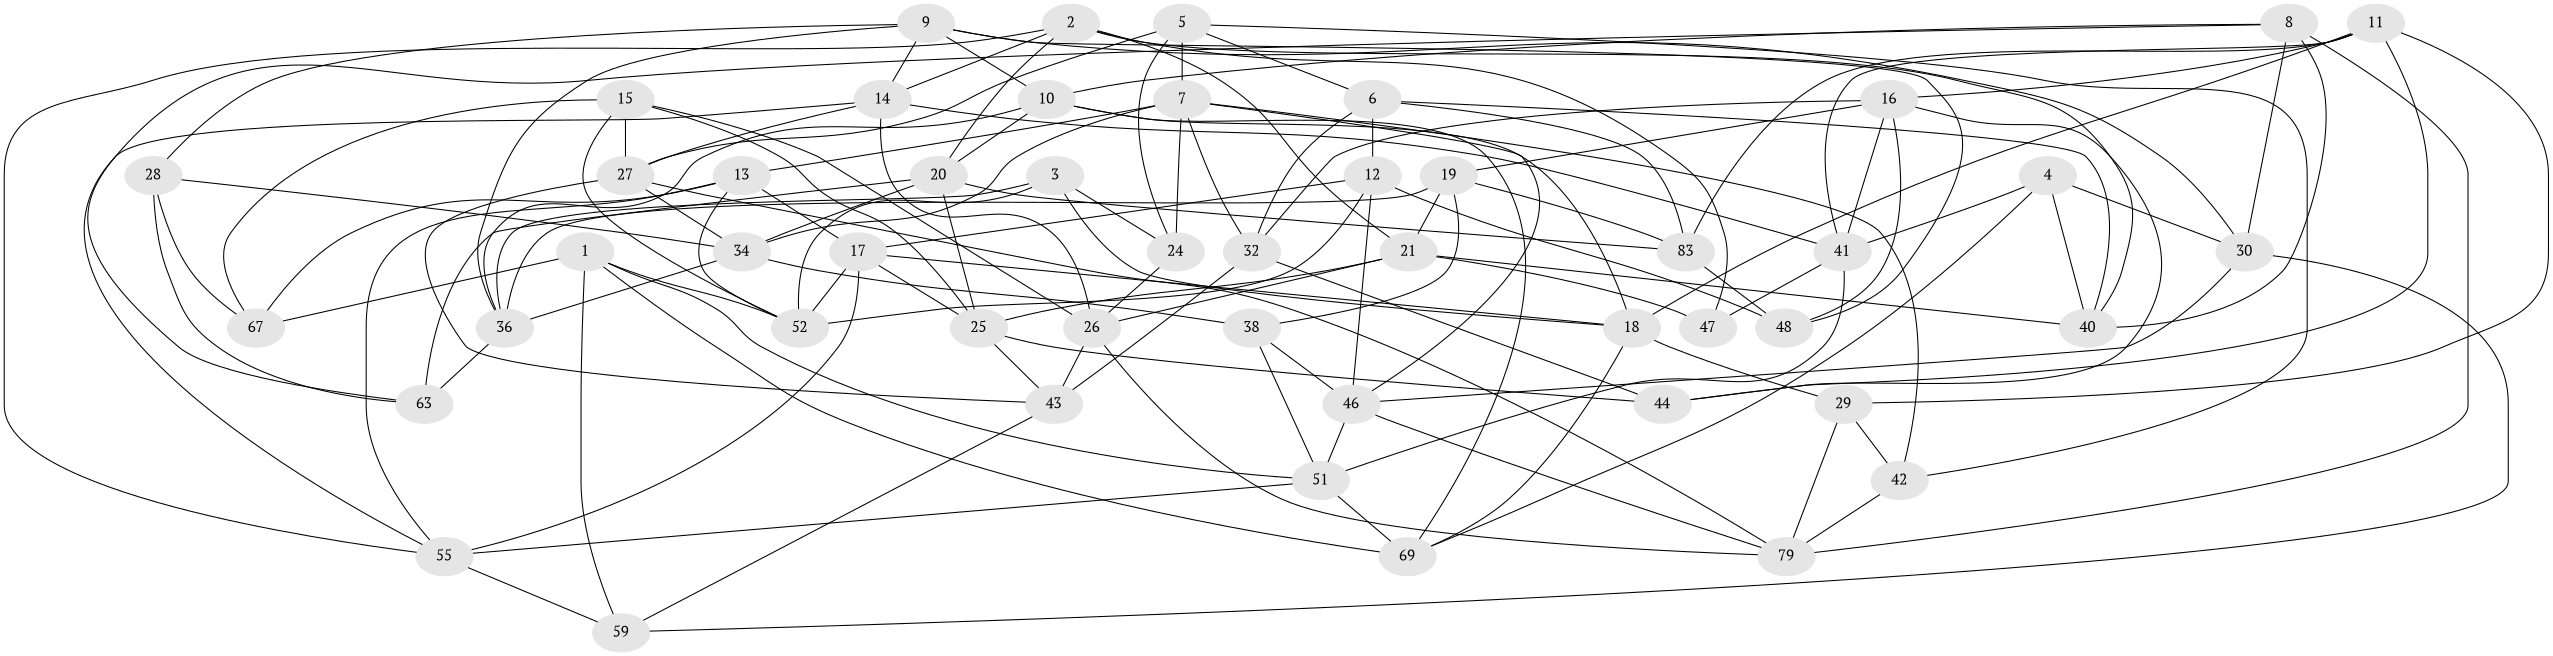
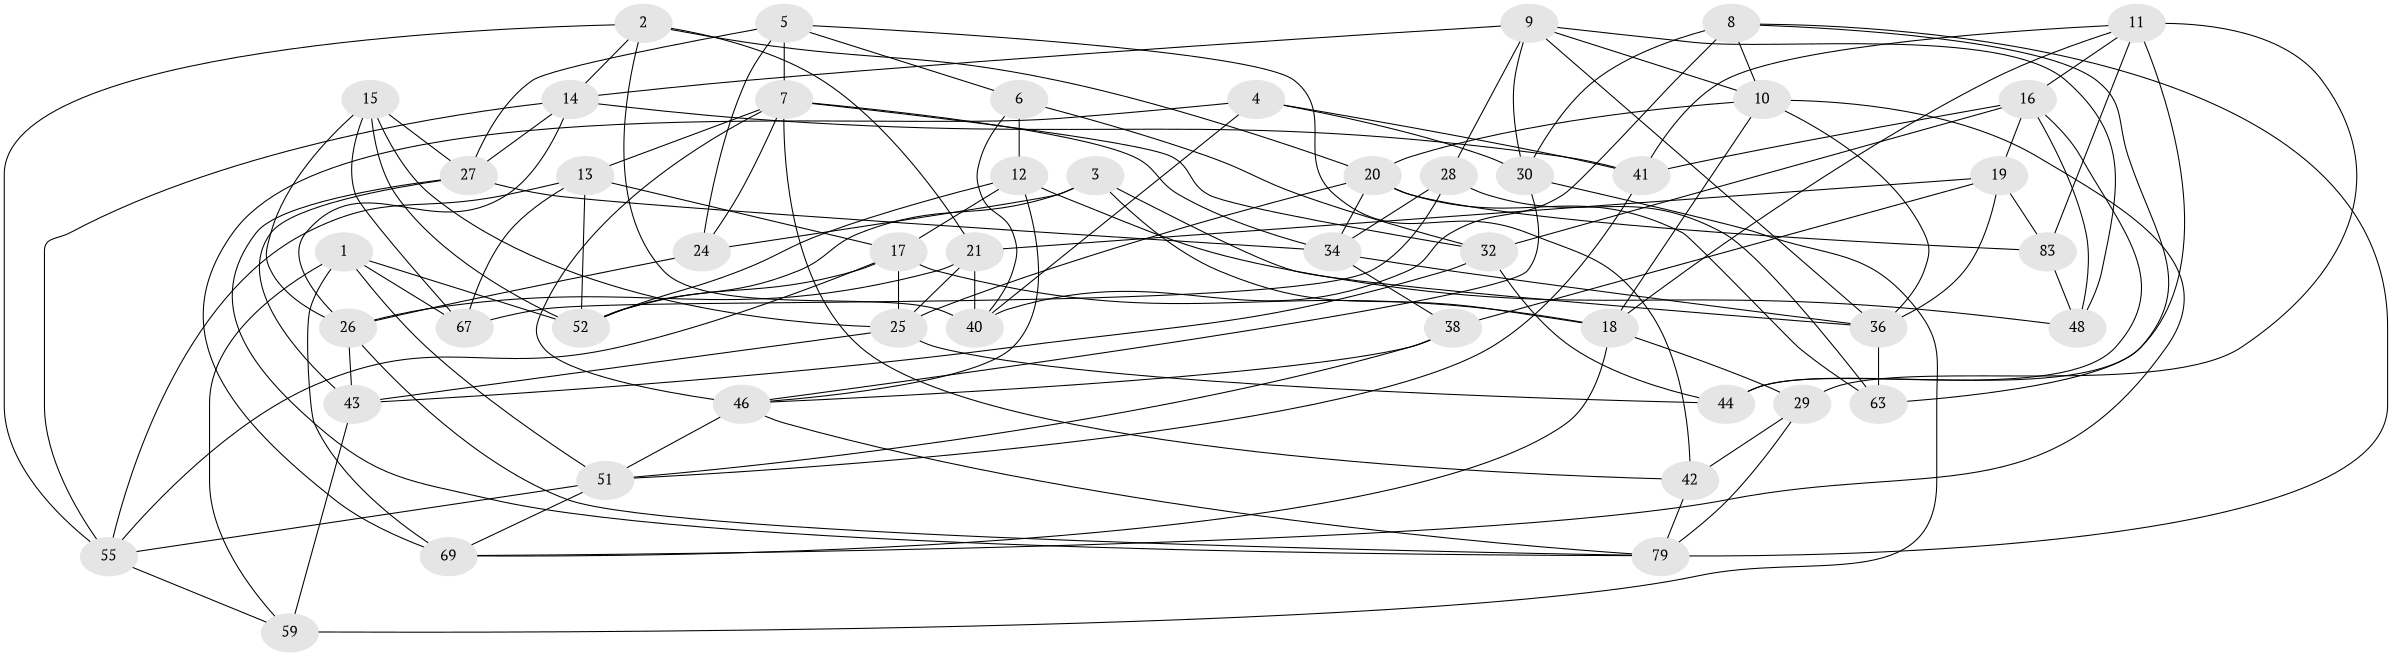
edge "6" -- "83": removed
node "47": removed
